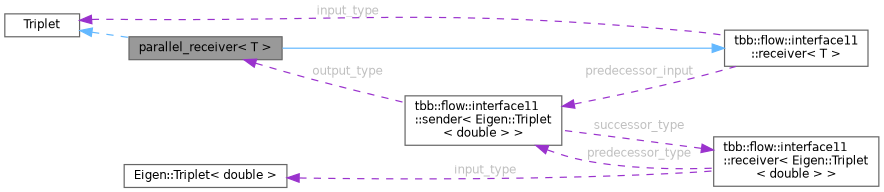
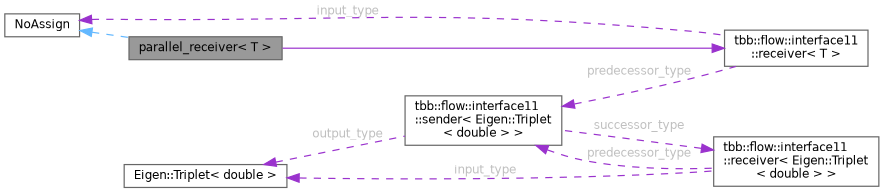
node "Triplet": label "Triplet" -> "NoAssign"
edge "parallel_receiver< T >" -> "tbb::flow::interface11 ::receiver< T >": color steelblue1 -> darkorchid3
edge "tbb::flow::interface11 ::receiver< T >" -> "tbb::flow::interface11 ::sender< Eigen::Triplet < double > >": label " predecessor_input" -> " predecessor_type"
edge "tbb::flow::interface11 ::sender< Eigen::Triplet < double > >" -> "parallel_receiver< T >": now "tbb::flow::interface11 ::sender< Eigen::Triplet < double > >" -> "Eigen::Triplet< double >"
